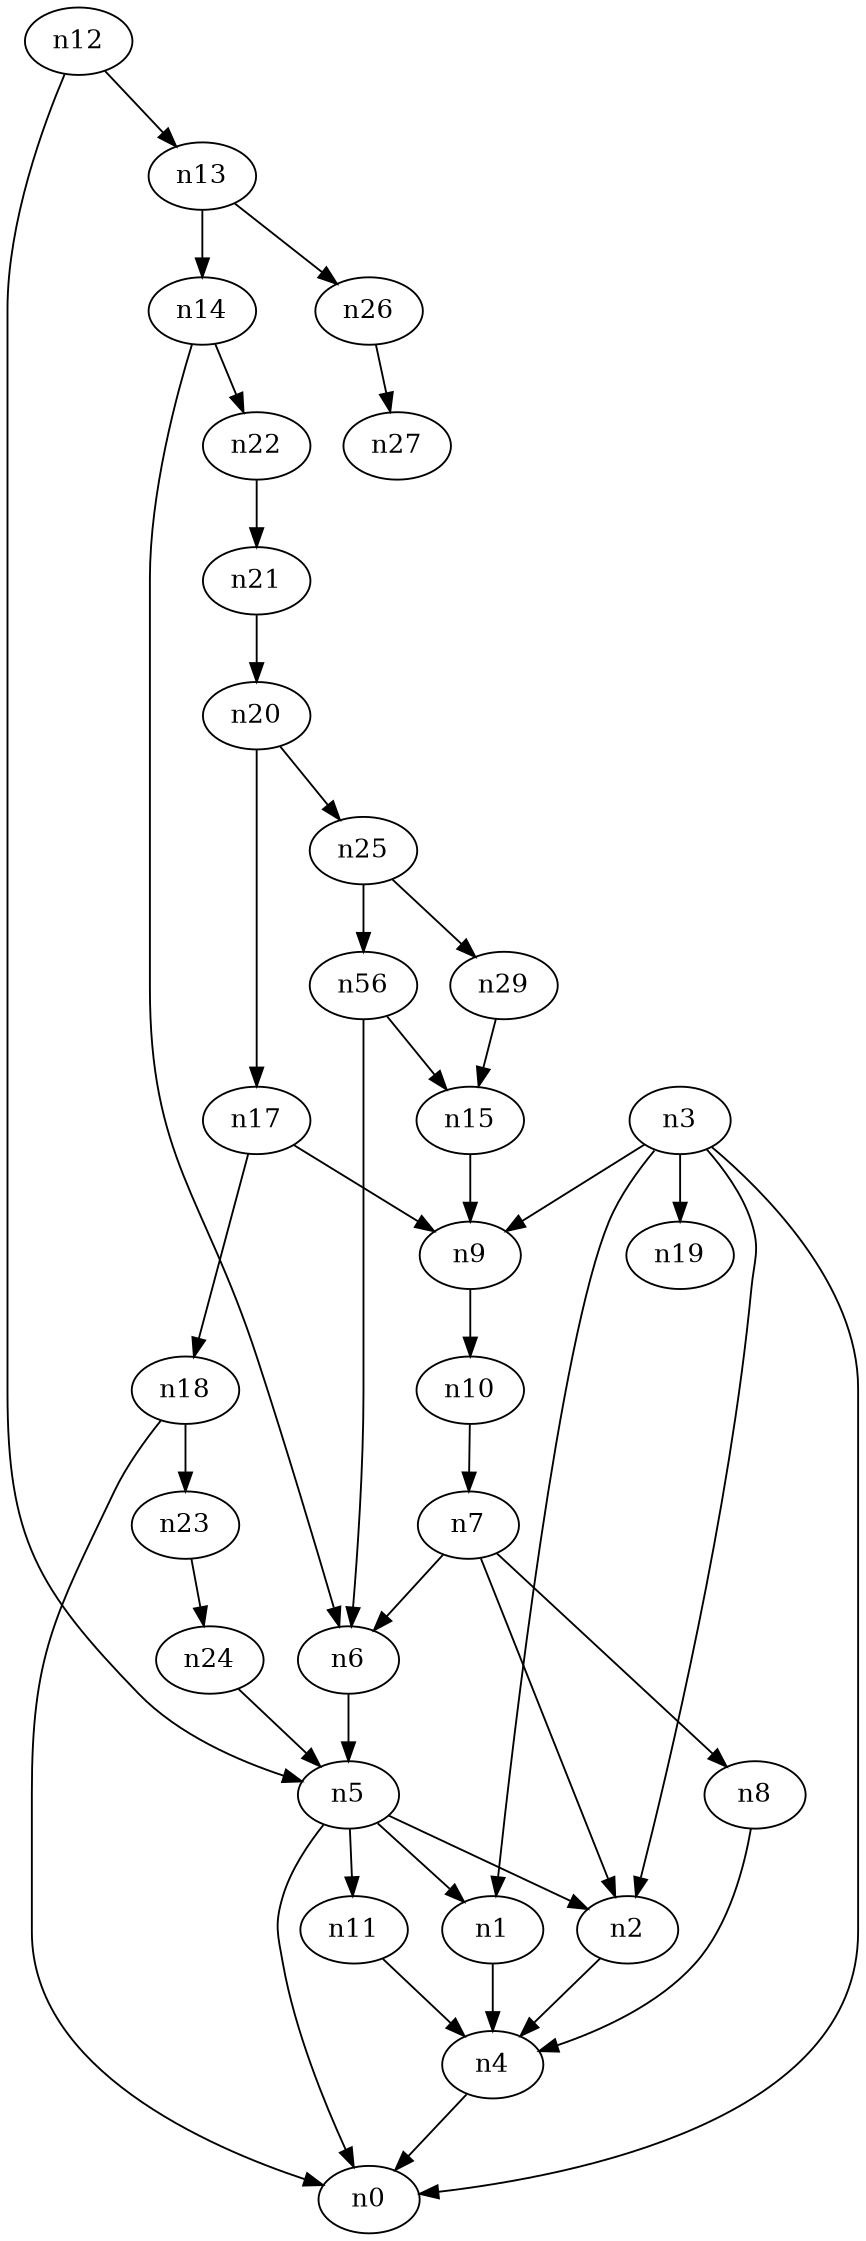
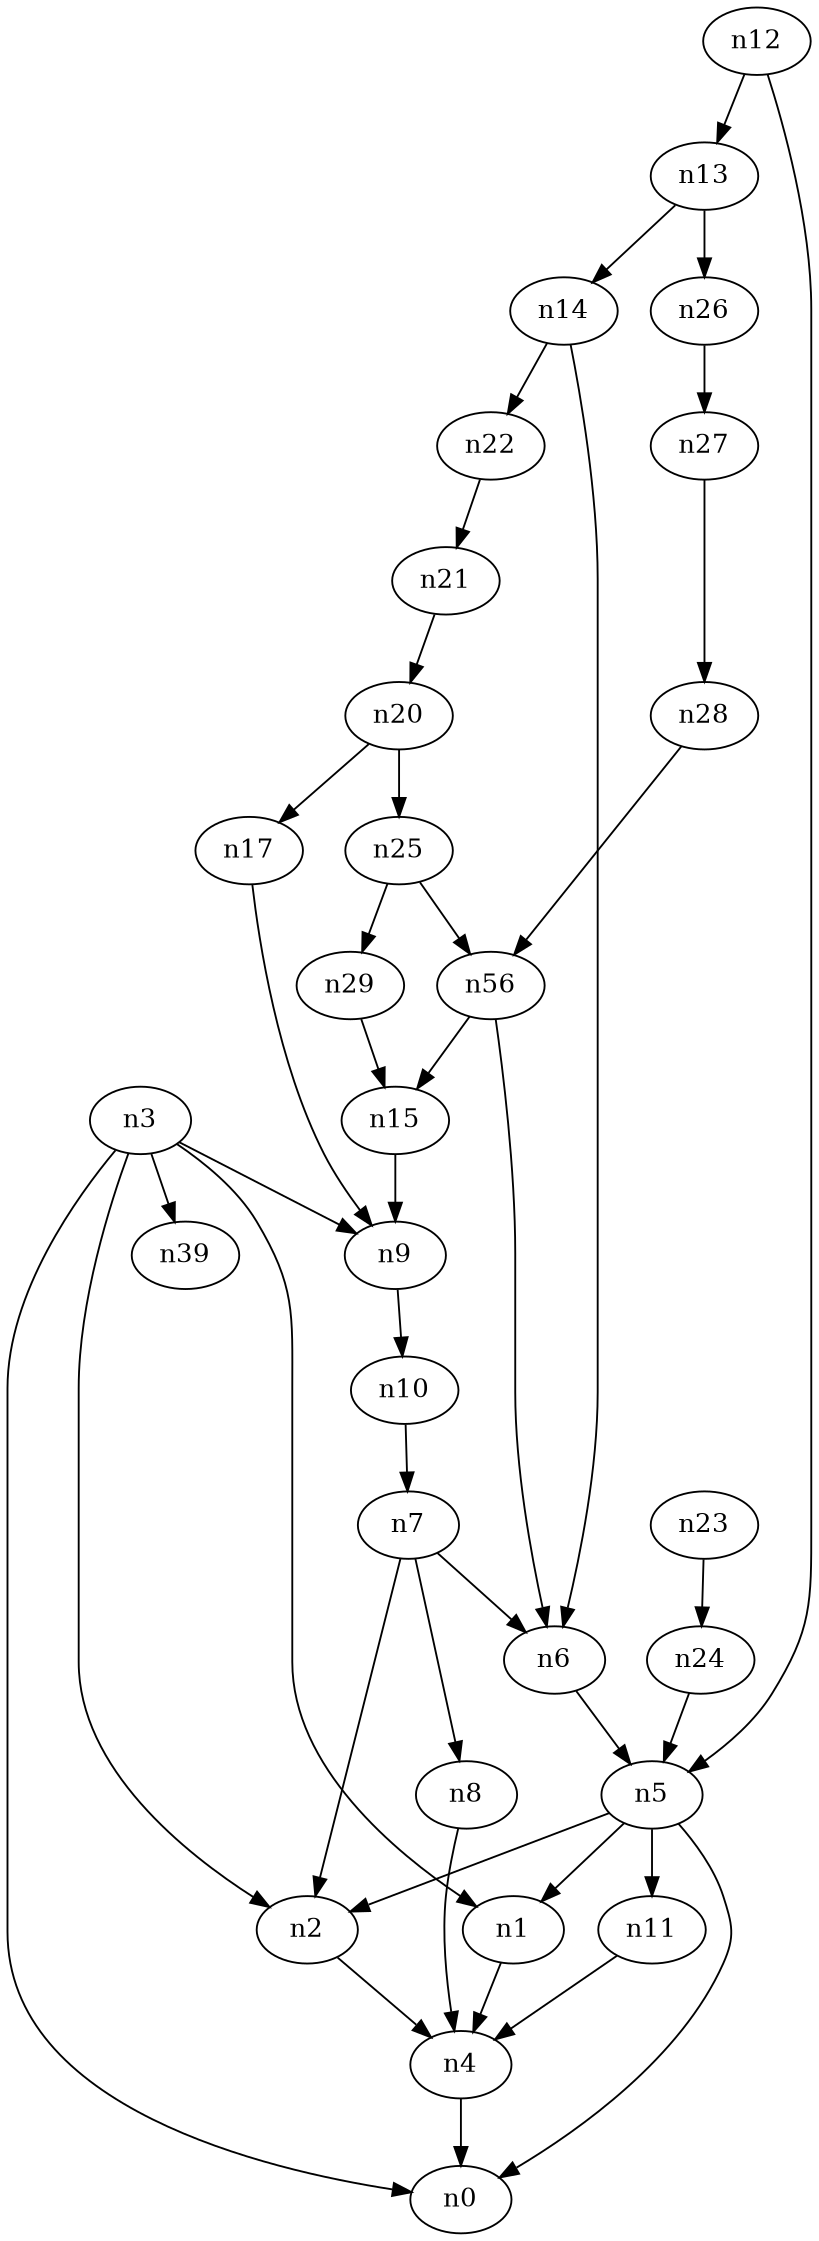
node "n28": added
node "n19": label "n19" -> "n39"
node "n18": removed
